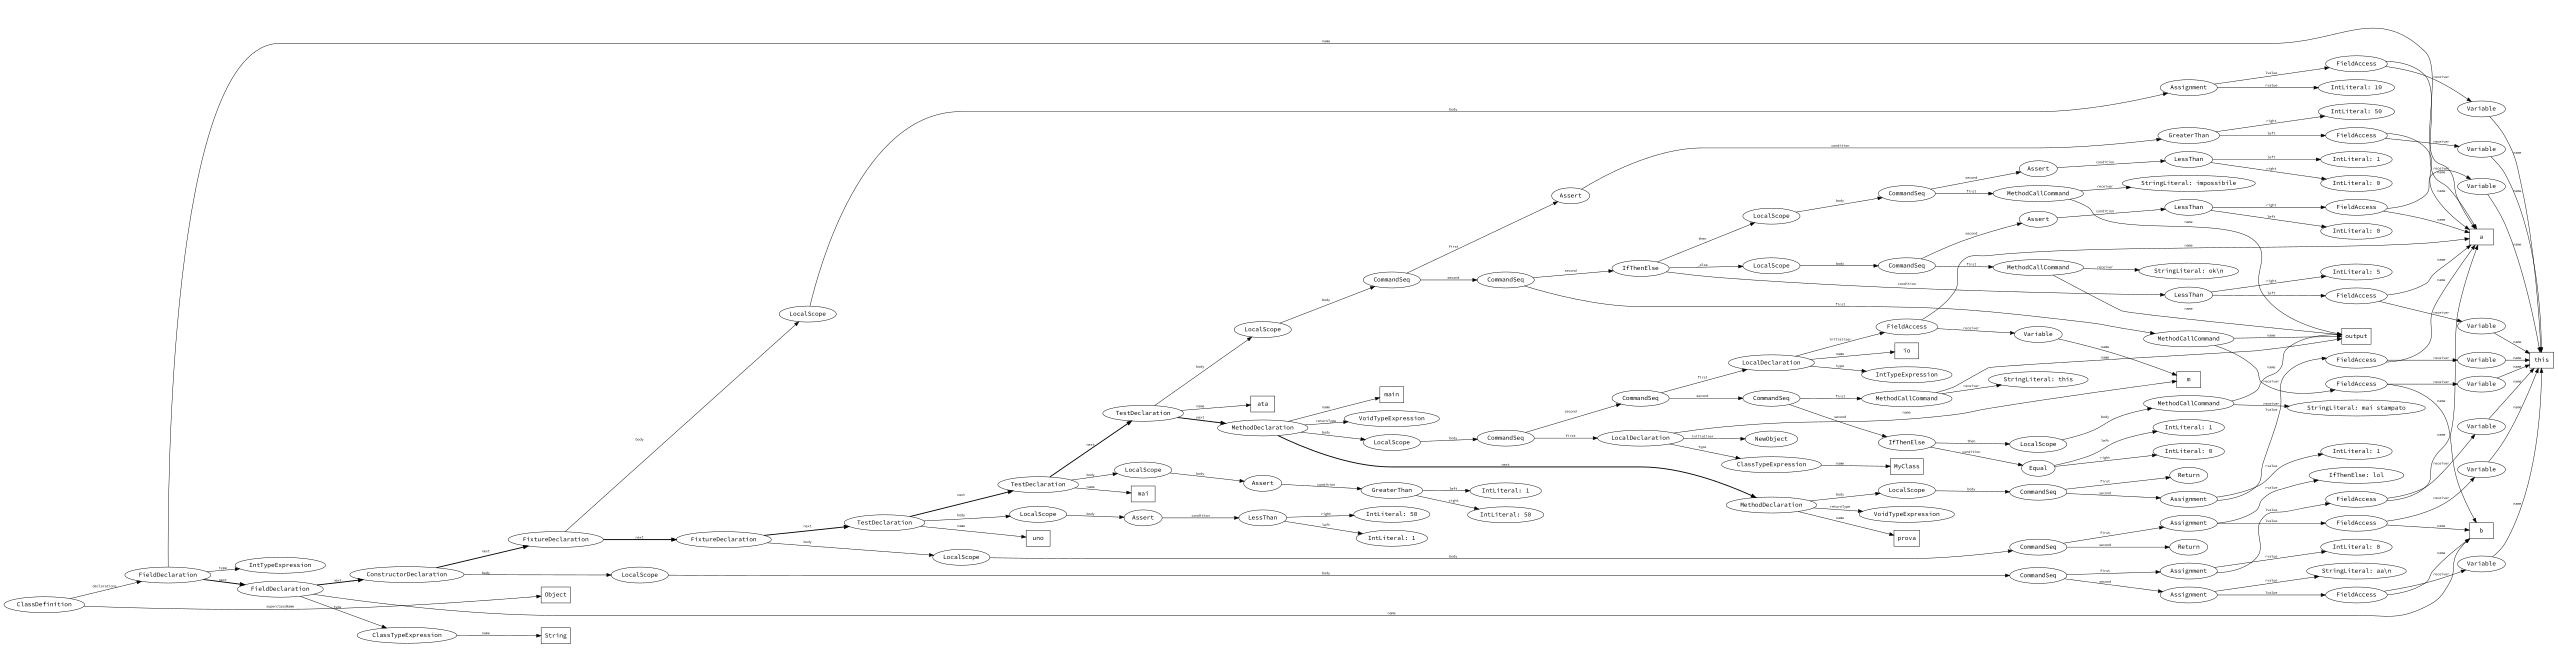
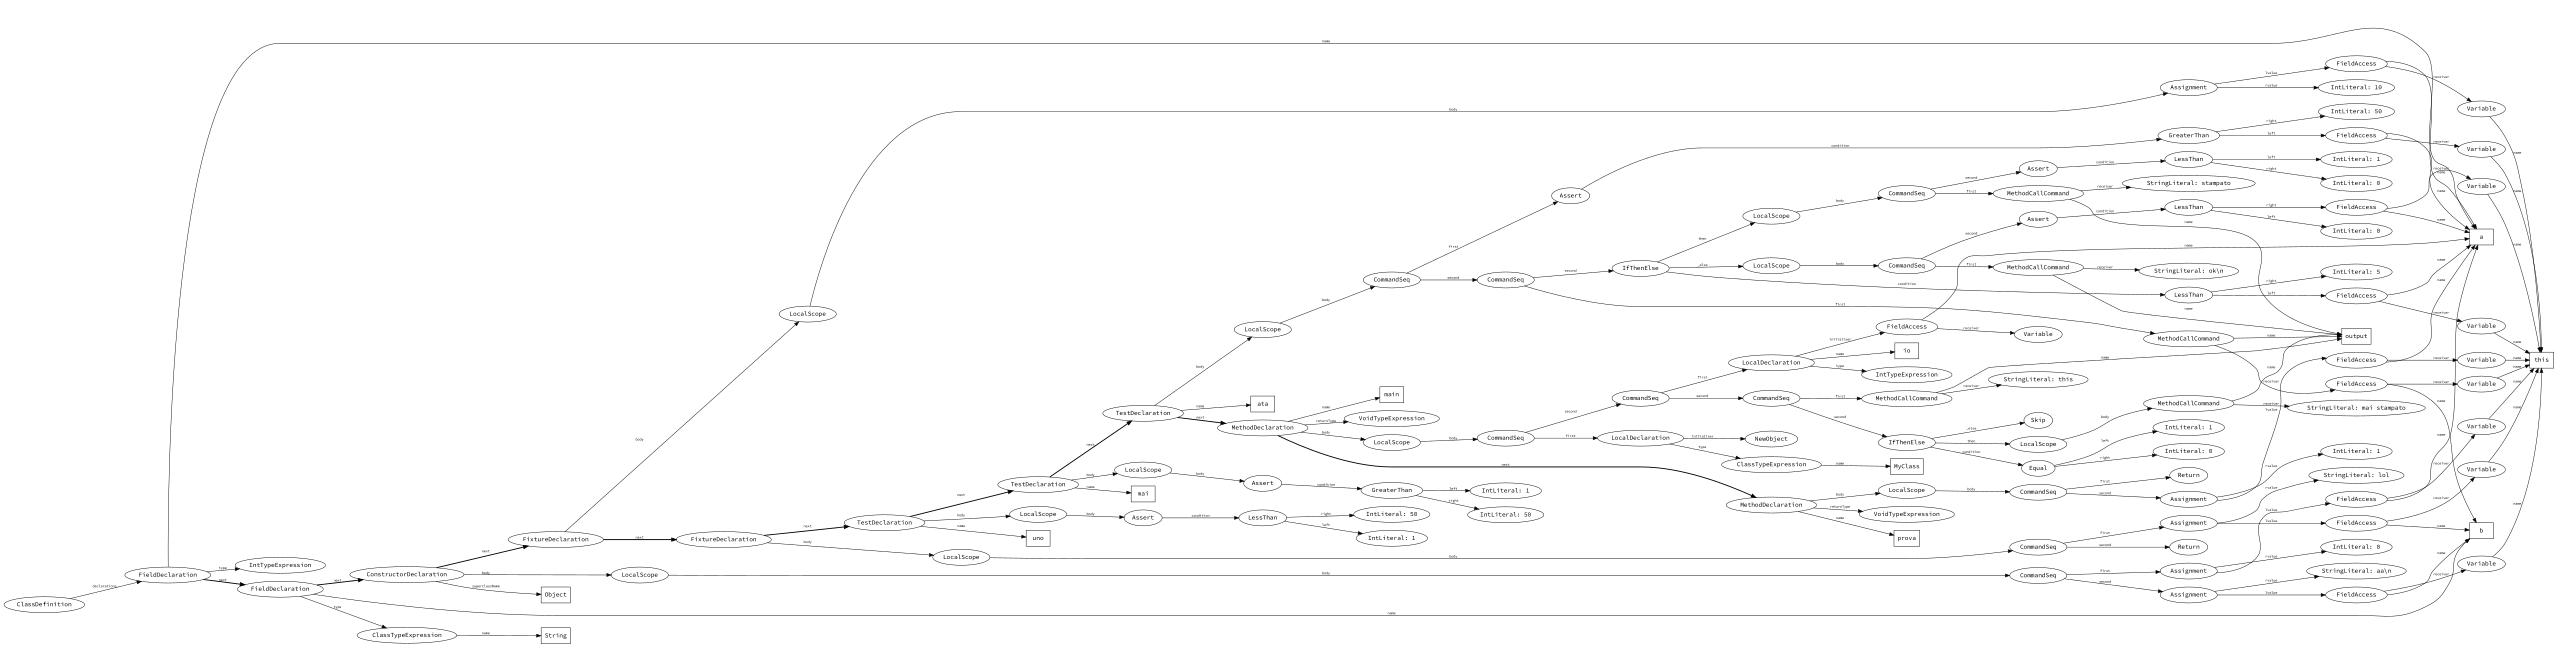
node "StringLiteral: impossibile": label "StringLiteral: impossibile" -> "StringLiteral: stampato"
node "m": removed
node "Skip": added
node "IfThenElse: lol": label "IfThenElse: lol" -> "StringLiteral: lol"
edge "ClassDefinition" -> "Object": now "ConstructorDeclaration" -> "Object"
